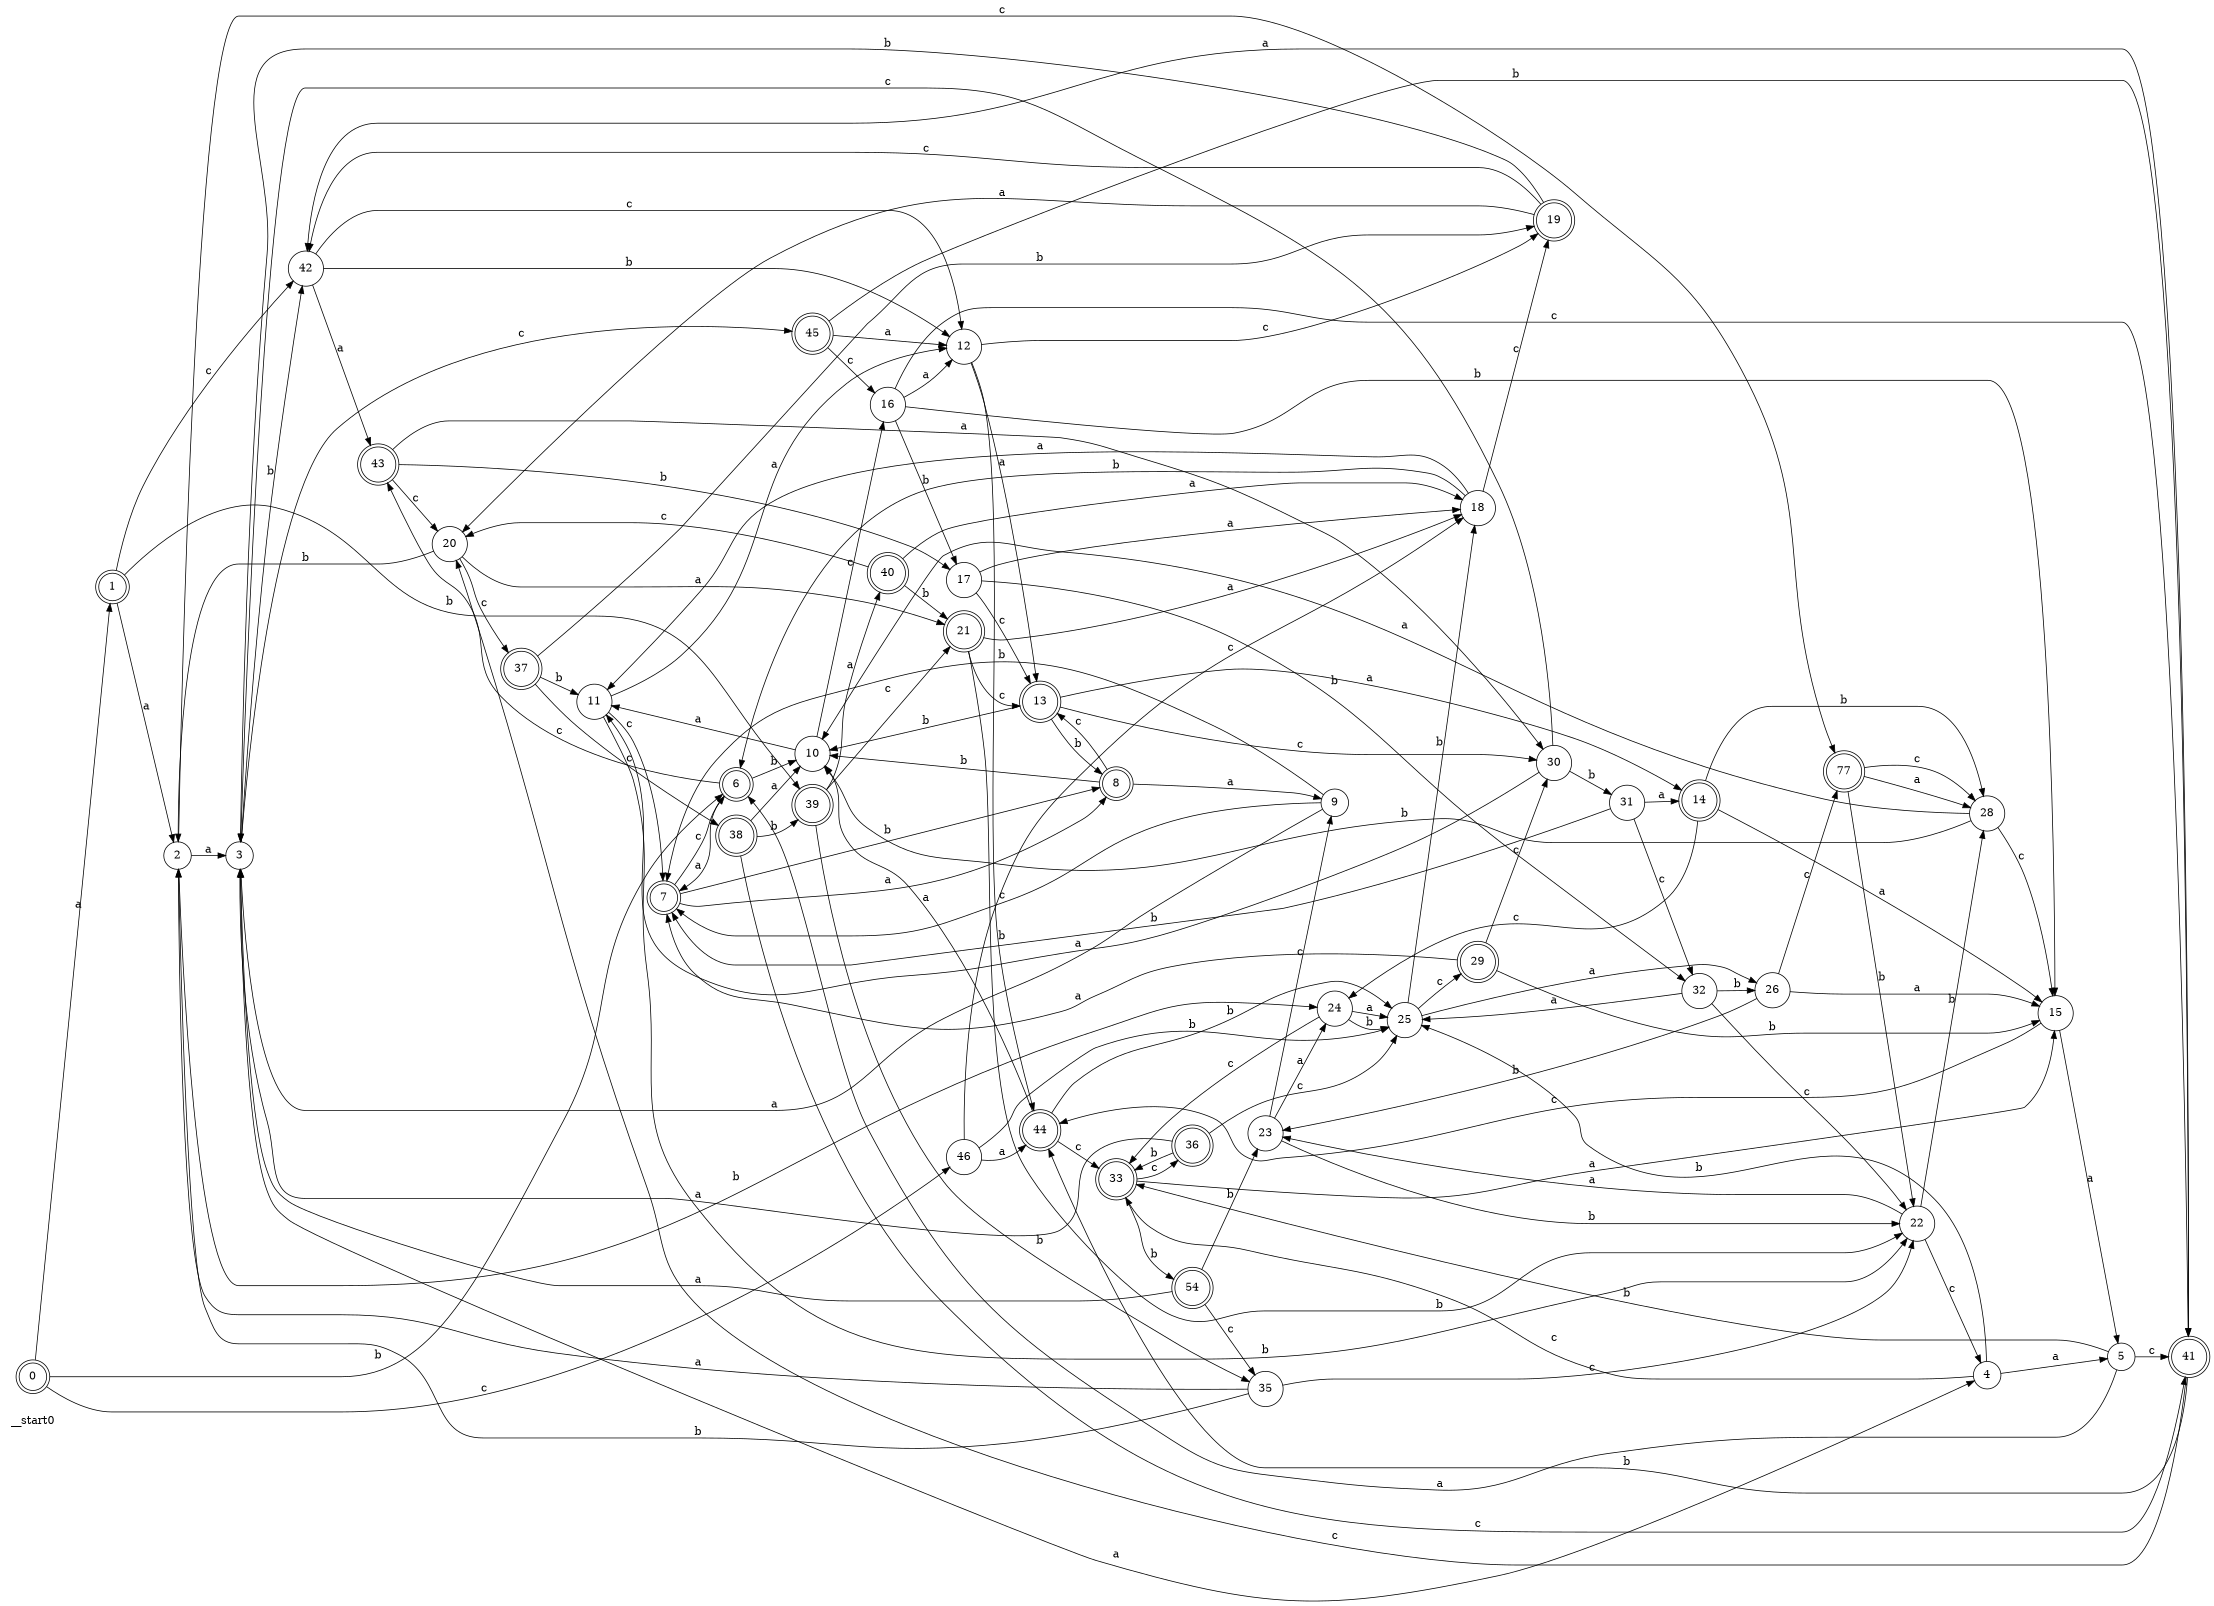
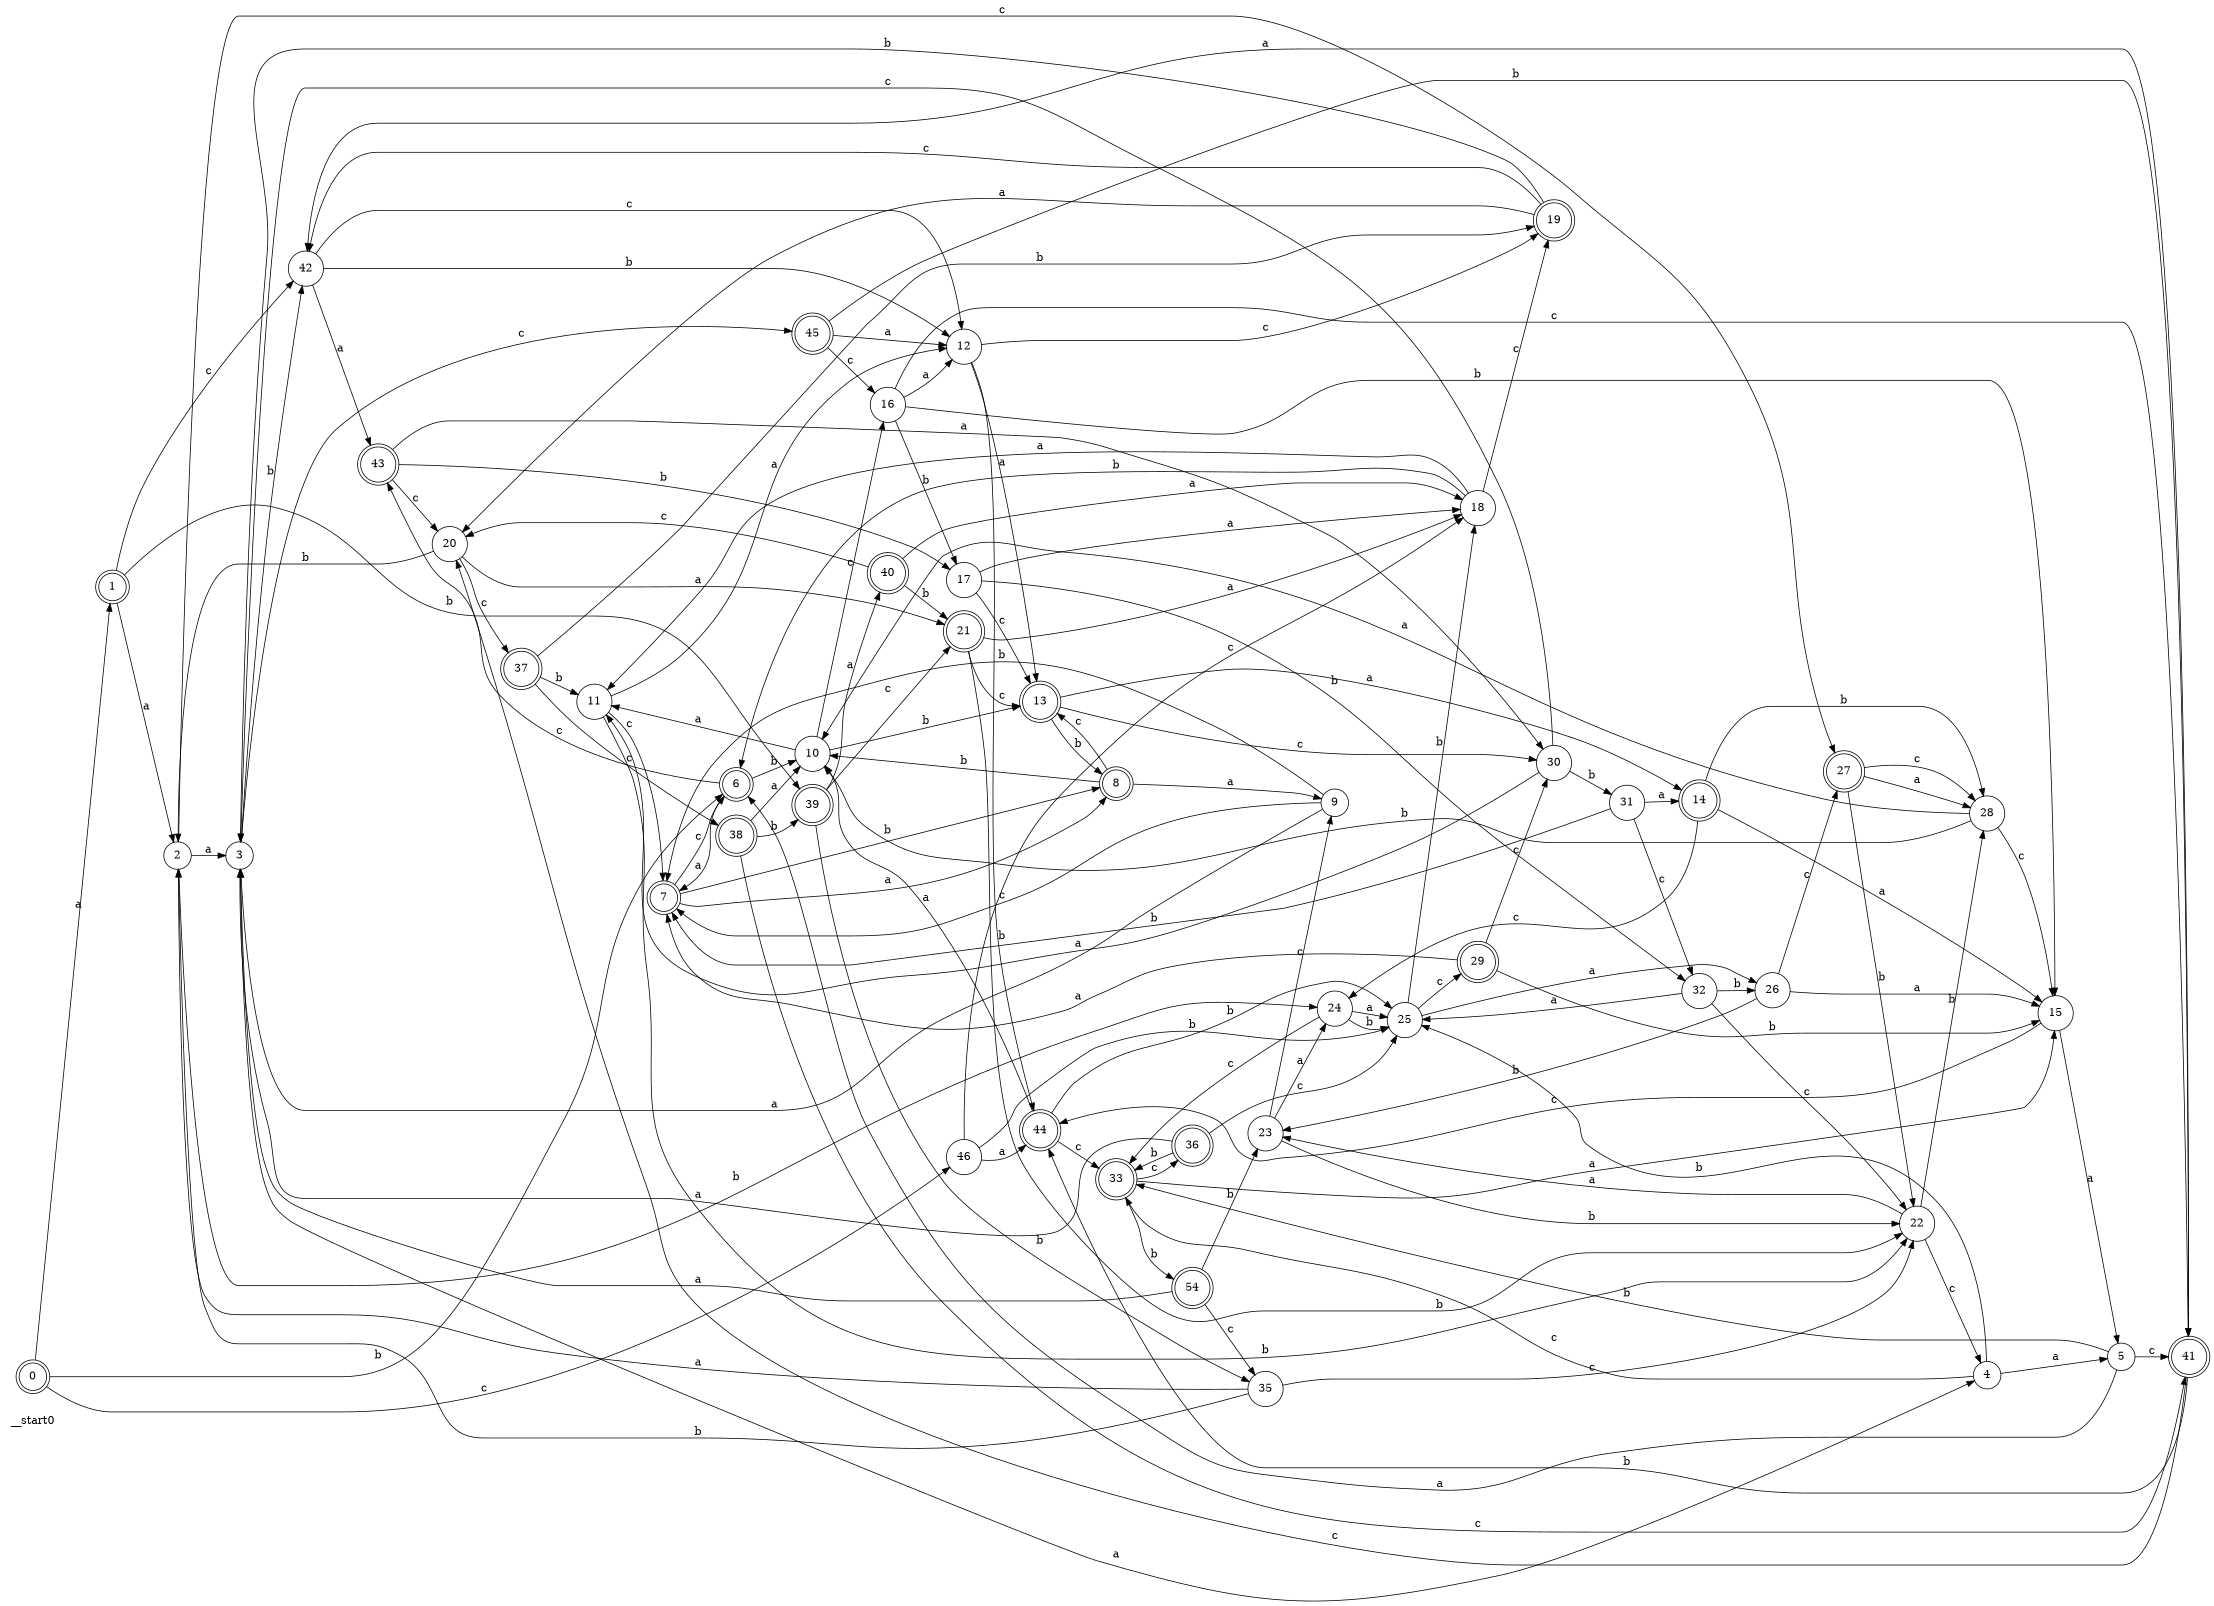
edge "13" -> "10": reversed
node "77": label "77" -> "27"
